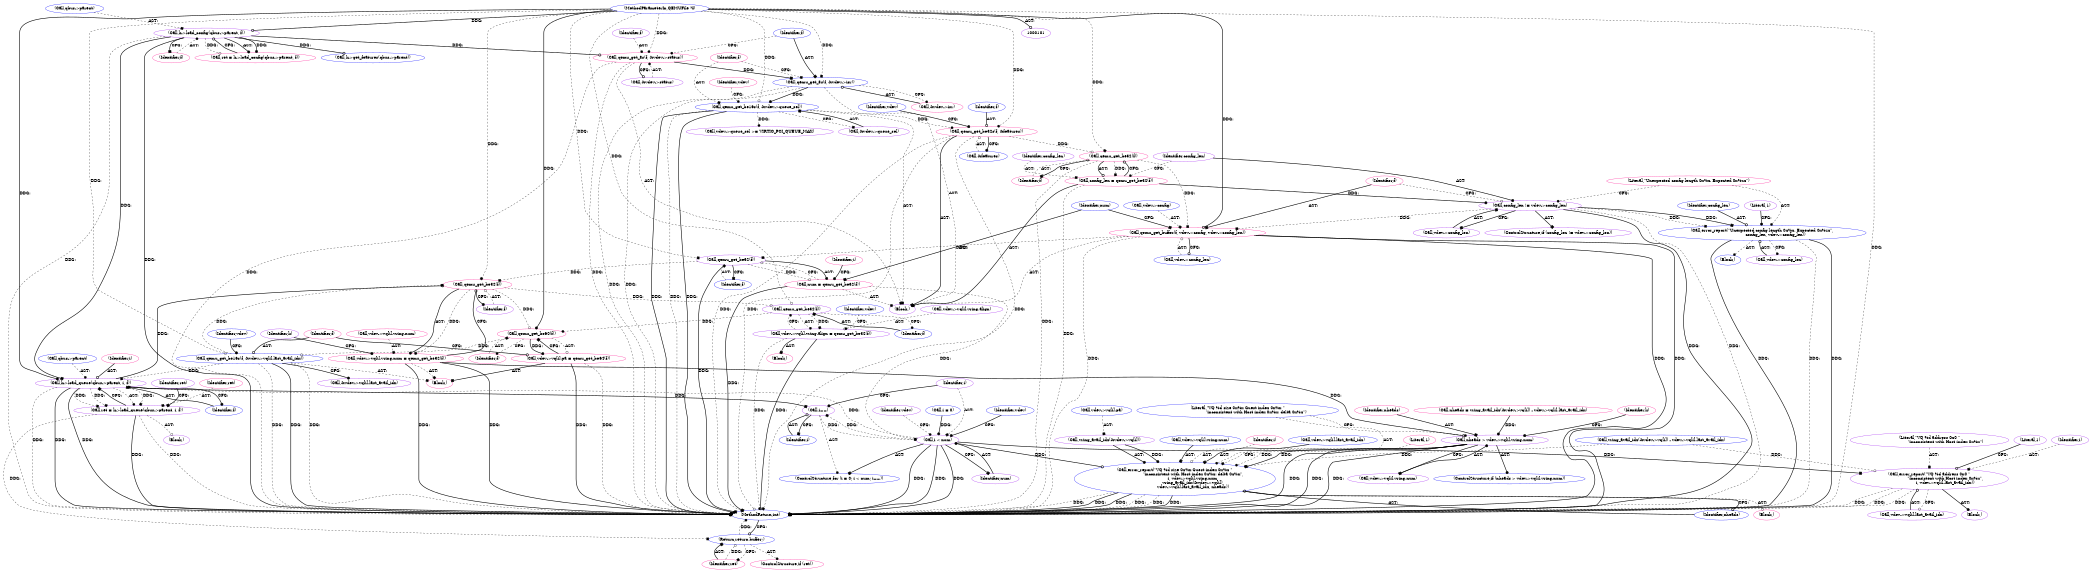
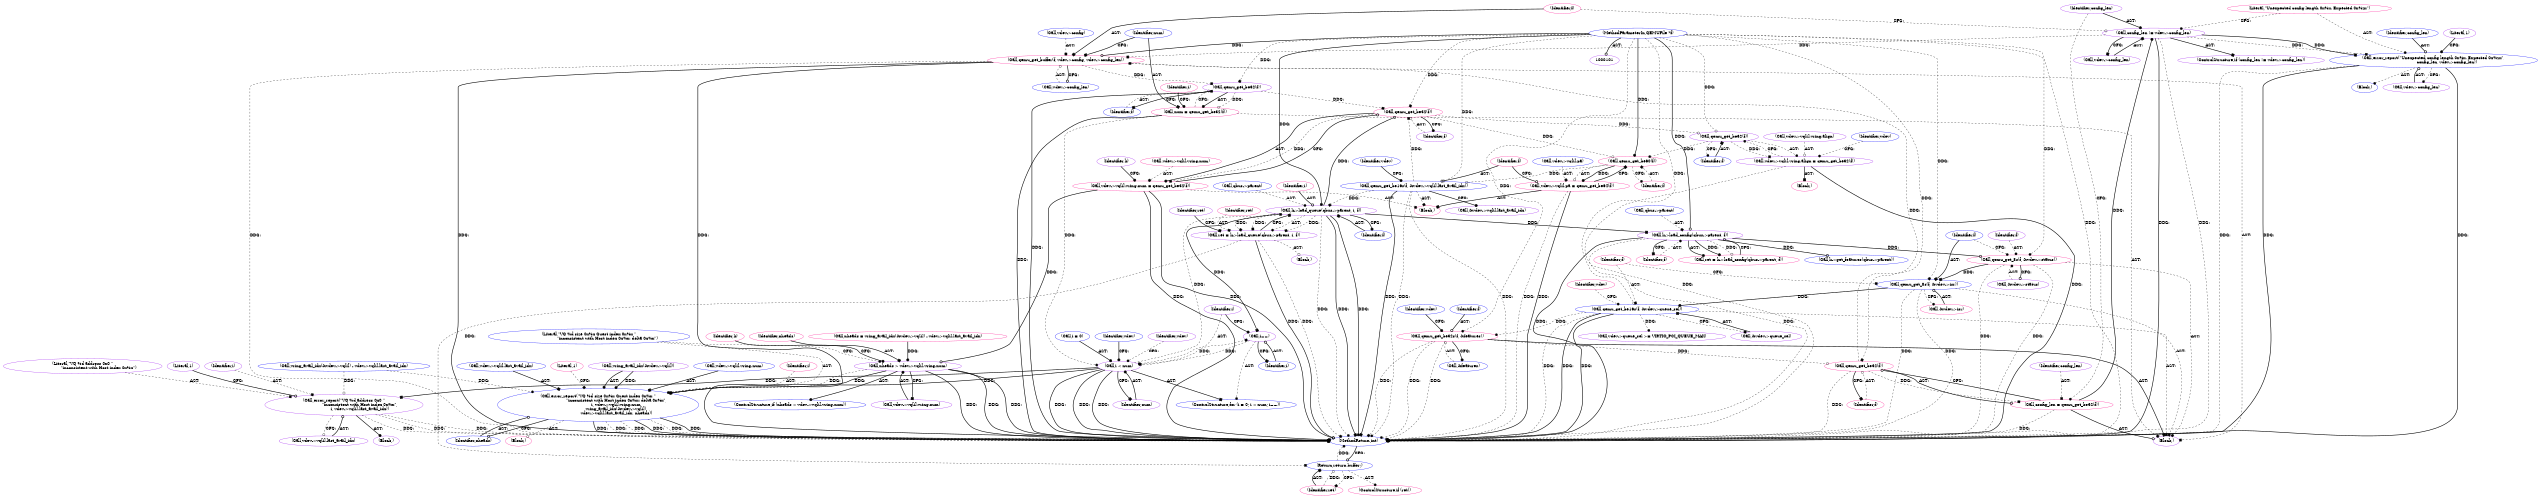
edge "(Call,k->load_config(qbus->parent, f))" -> "(Call,k->load_queue(qbus->parent, i, f))": reversed
edge "(Call,vdev->vq[i].pa)" -> "(Call,vring_avail_idx(&vdev->vq[i]))": now "(Call,vdev->vq[i].pa)" -> "(Call,vdev->vq[i].pa = qemu_get_be64(f))"
edge "(Call,i = 0)" -> "(Call,i < num)": label "DDG: " -> "AST: "
